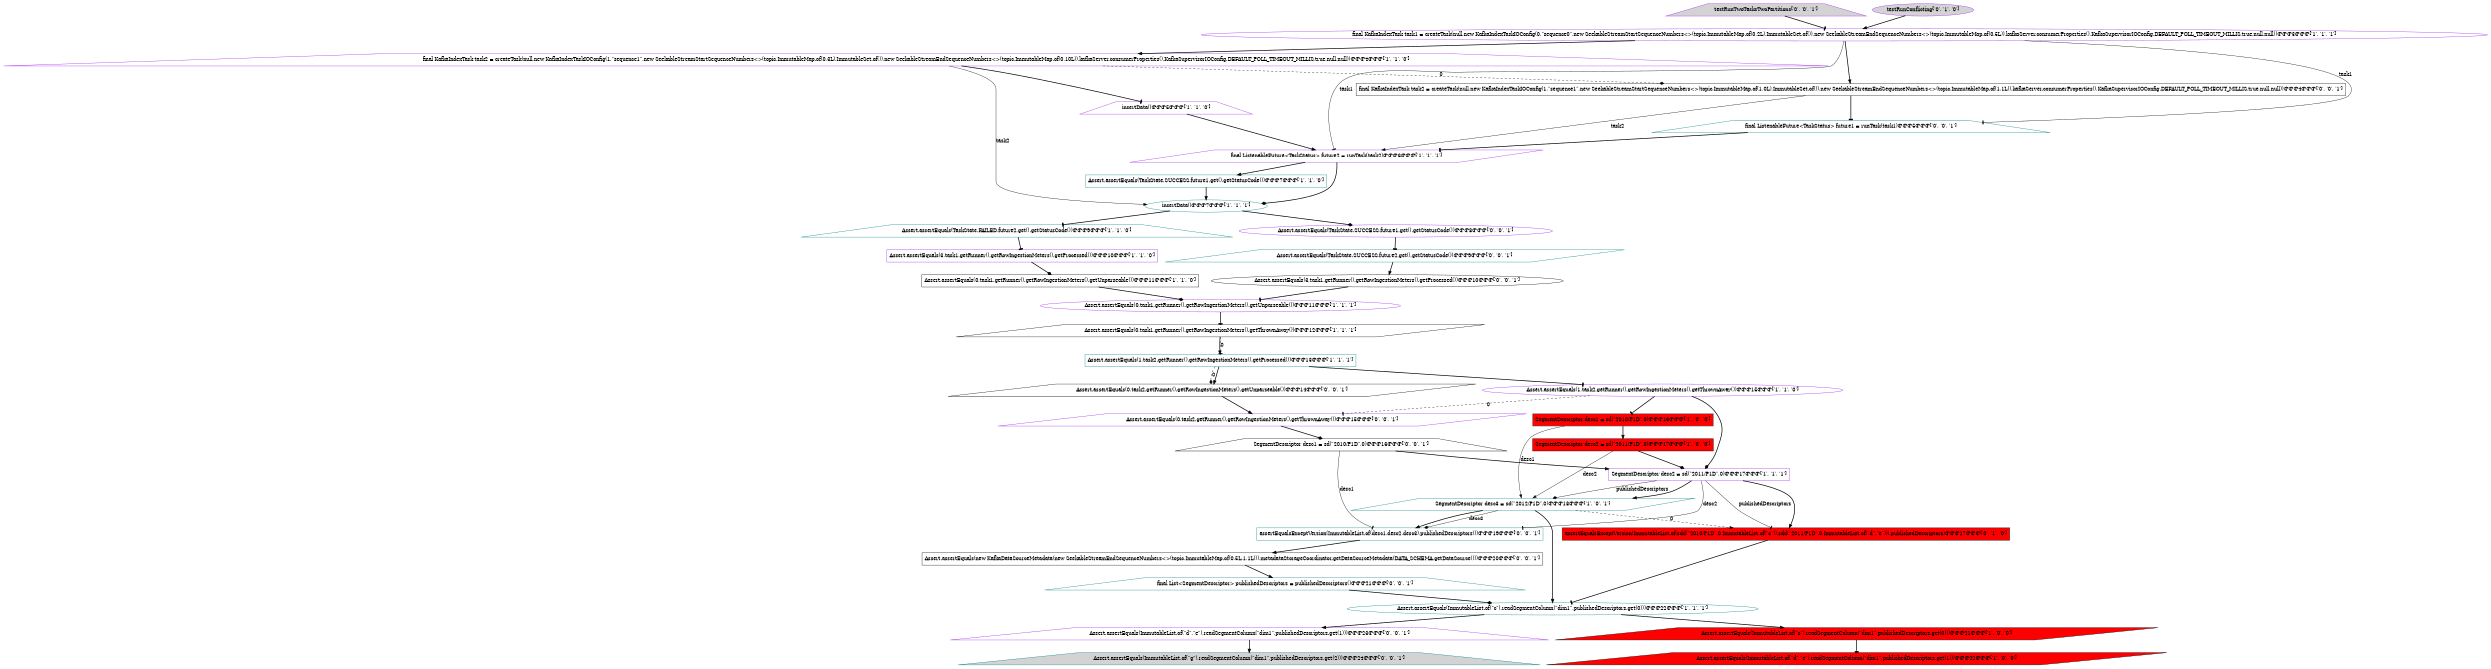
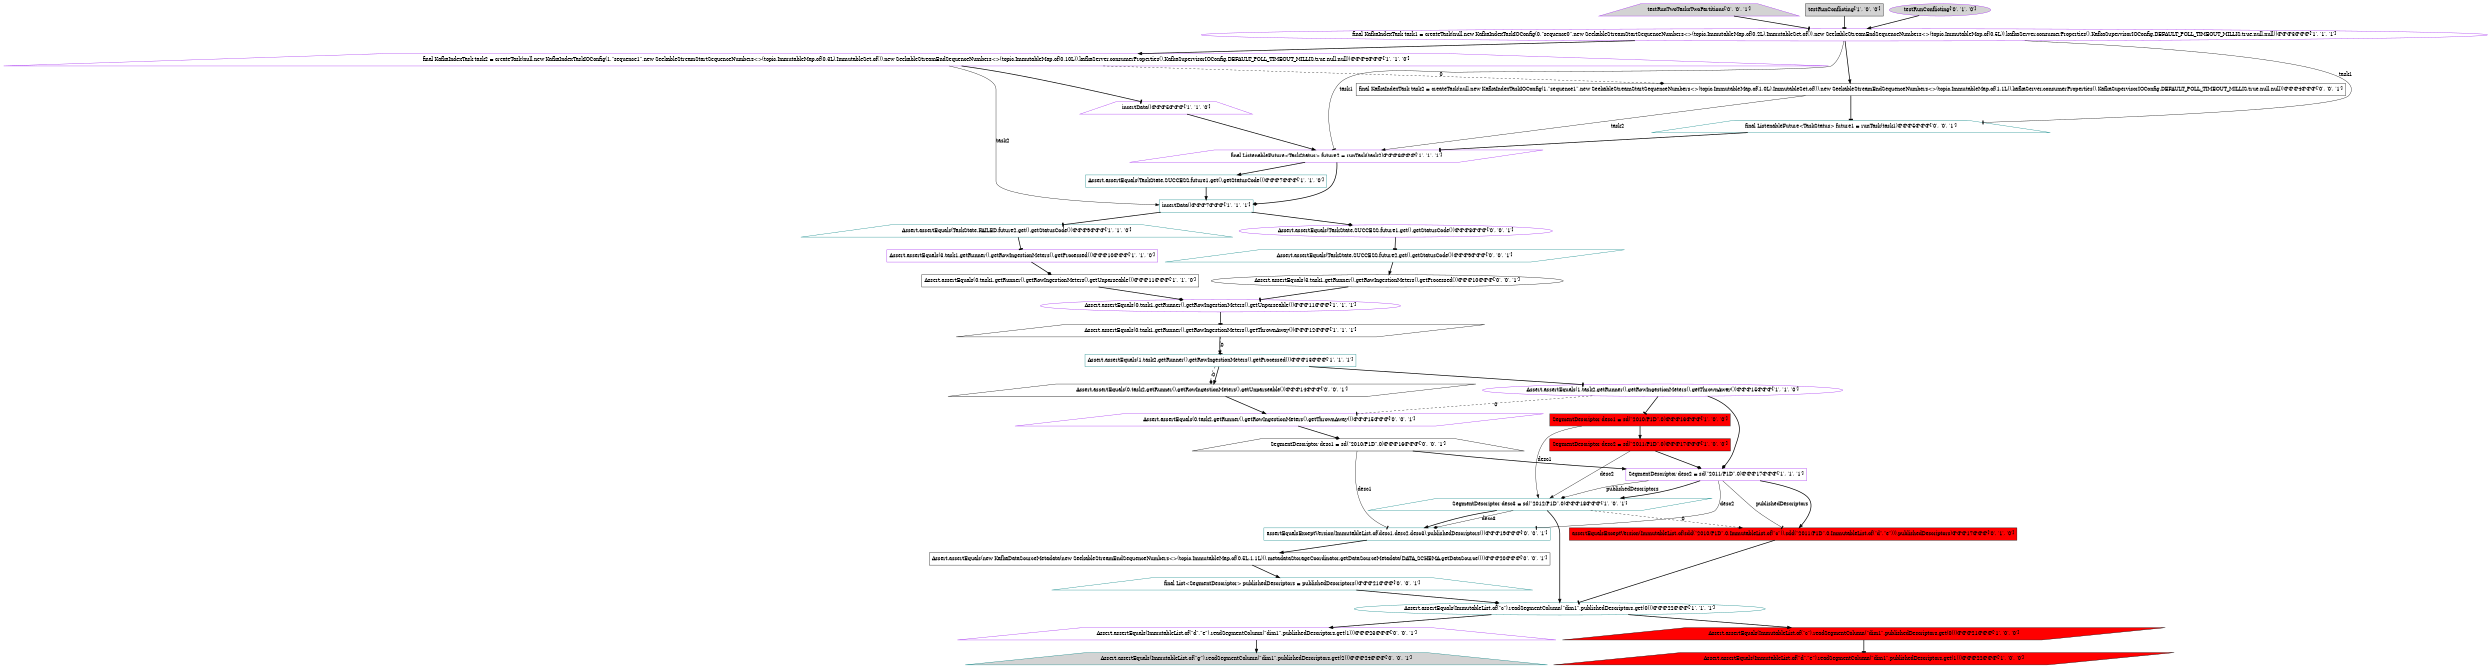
node "testRunConflicting['1', '0', '0']": added
node "insertData()@@@7@@@['1', '1', '1']": shape ellipse -> box
